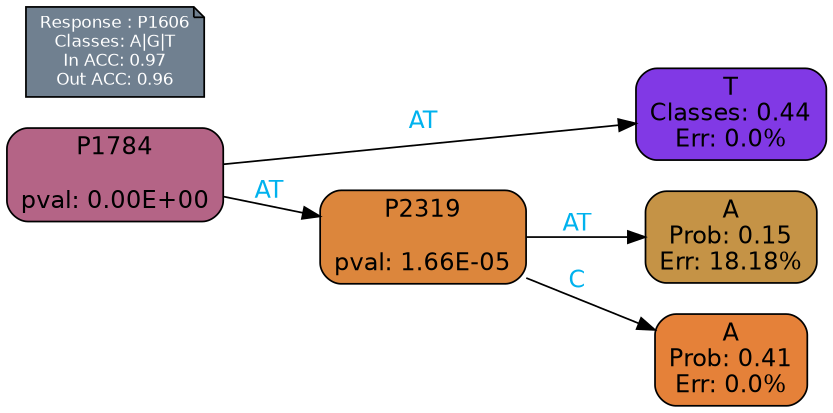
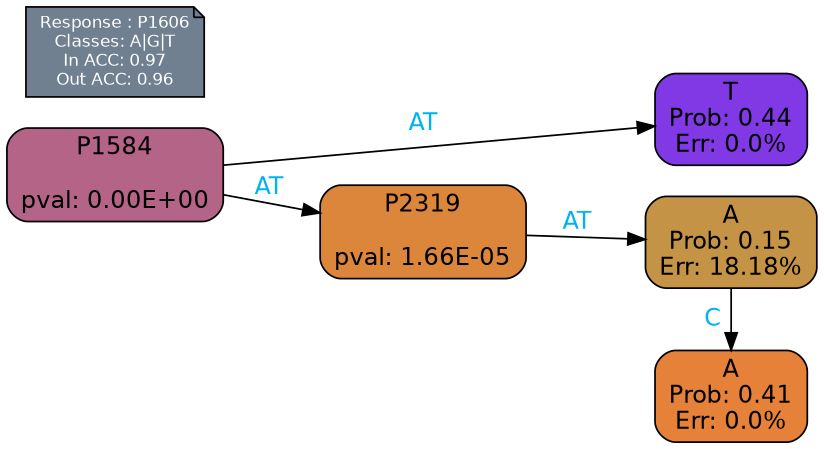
node "T Classes: 0.44 Err: 0.0%": label "T Classes: 0.44 Err: 0.0%" -> "T Prob: 0.44 Err: 0.0%"
node "P1784 pval: 0.00E+00": label "P1784 pval: 0.00E+00" -> "P1584 pval: 0.00E+00"
edge "P2319 pval: 1.66E-05" -> "A Prob: 0.41 Err: 0.0%": now "A Prob: 0.15 Err: 18.18%" -> "A Prob: 0.41 Err: 0.0%"
